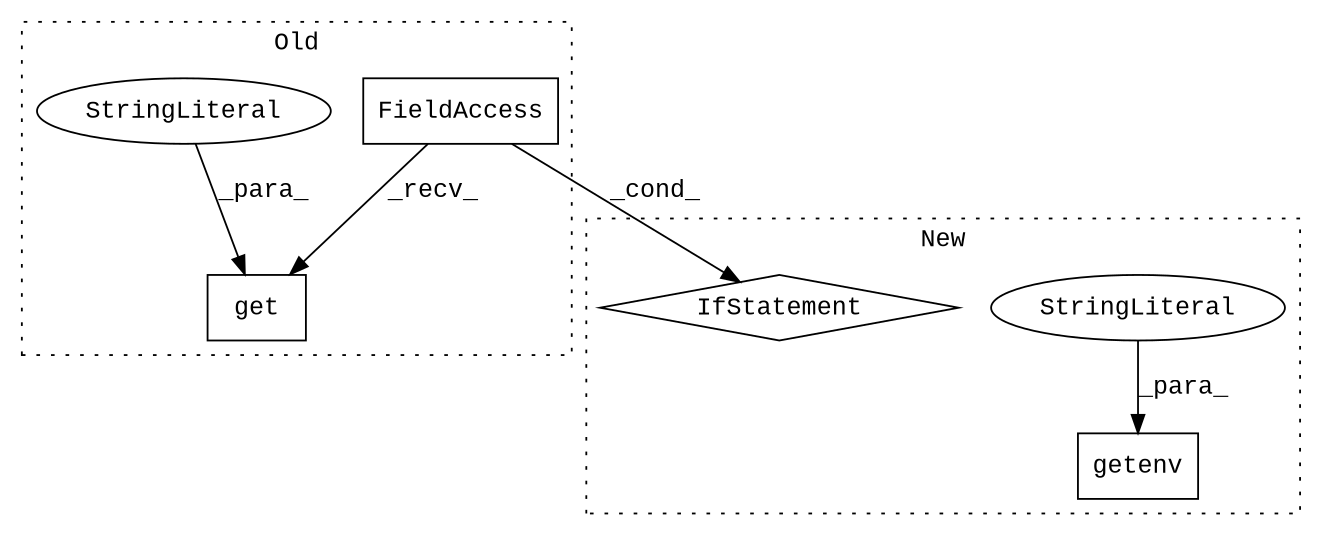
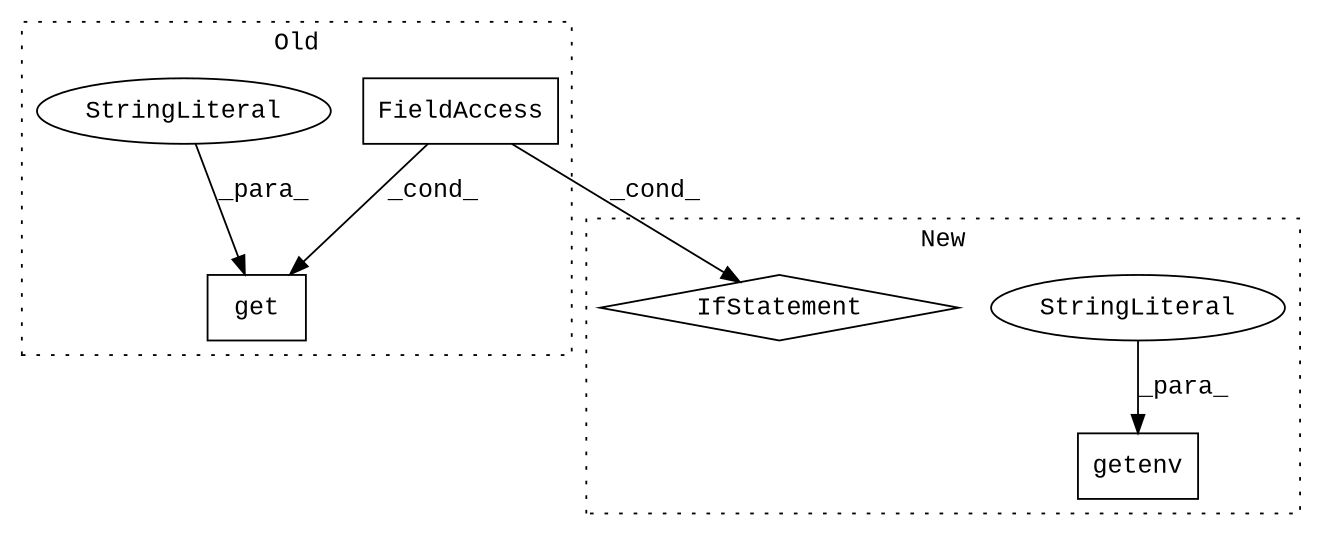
edge "FieldAccess" -> "get": label "_recv_" -> "_cond_"
